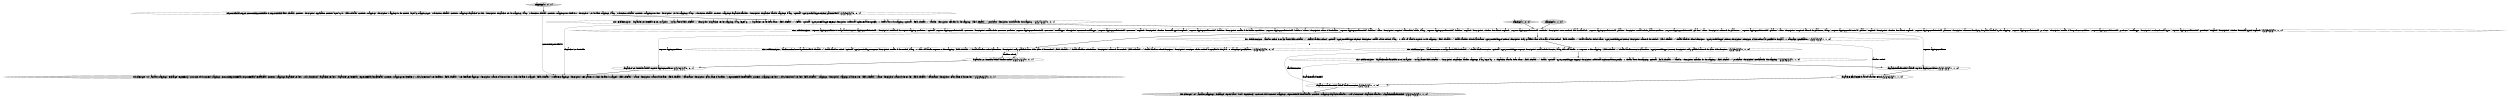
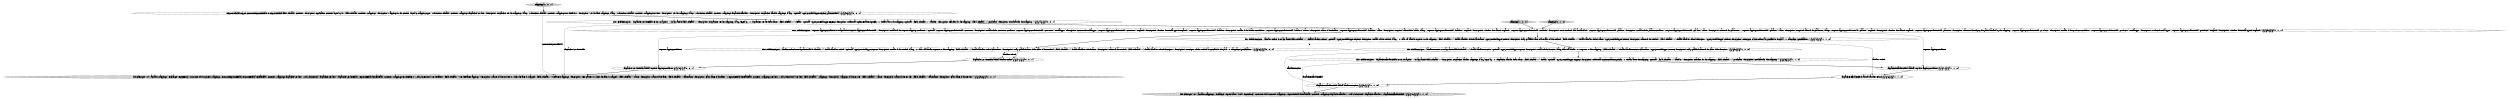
node "mappings['0', '1', '0']": shape ellipse -> diamond
